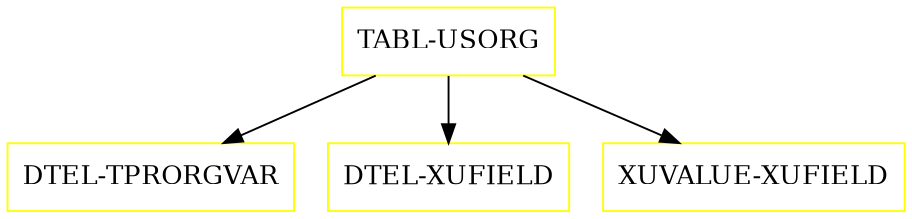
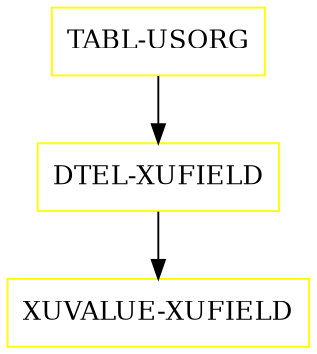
edge "TABL-USORG" -> "XUVALUE-XUFIELD": now "DTEL-XUFIELD" -> "XUVALUE-XUFIELD"
node "DTEL-TPRORGVAR": removed
